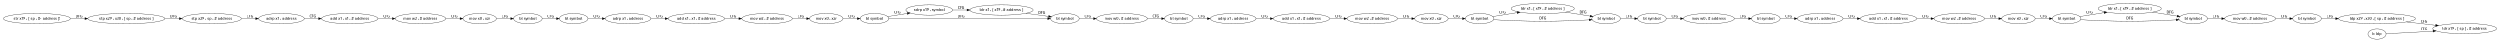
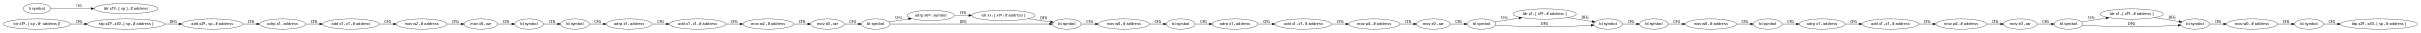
node "adrp x19 , symbol": label "adrp x19 , symbol" -> "adrp x89 , symbol"
edge "str x19 , [ sp , #- address ]!" -> "stp x29 , x30 , [ sp , # address ]": label "DFG" -> "CFG"
node "stp x29 , sp , # address": label "stp x29 , sp , # address" -> "add x29 , sp , # address"
edge "ldp x29 , x30 , [ sp , # address ]" -> "ldr x19 , [ sp ] , # address": removed, label "CFG"
node "b ldp": label "b ldp" -> "b symbol"
